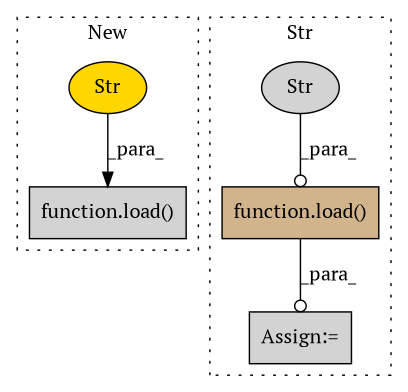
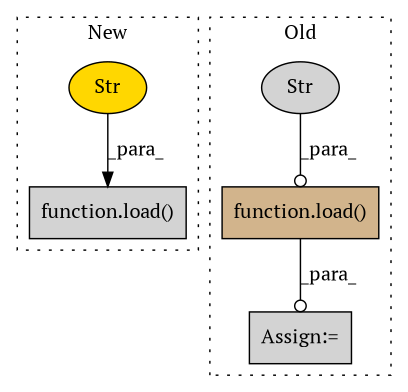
cluster "Str": label "Str" -> "Old"
